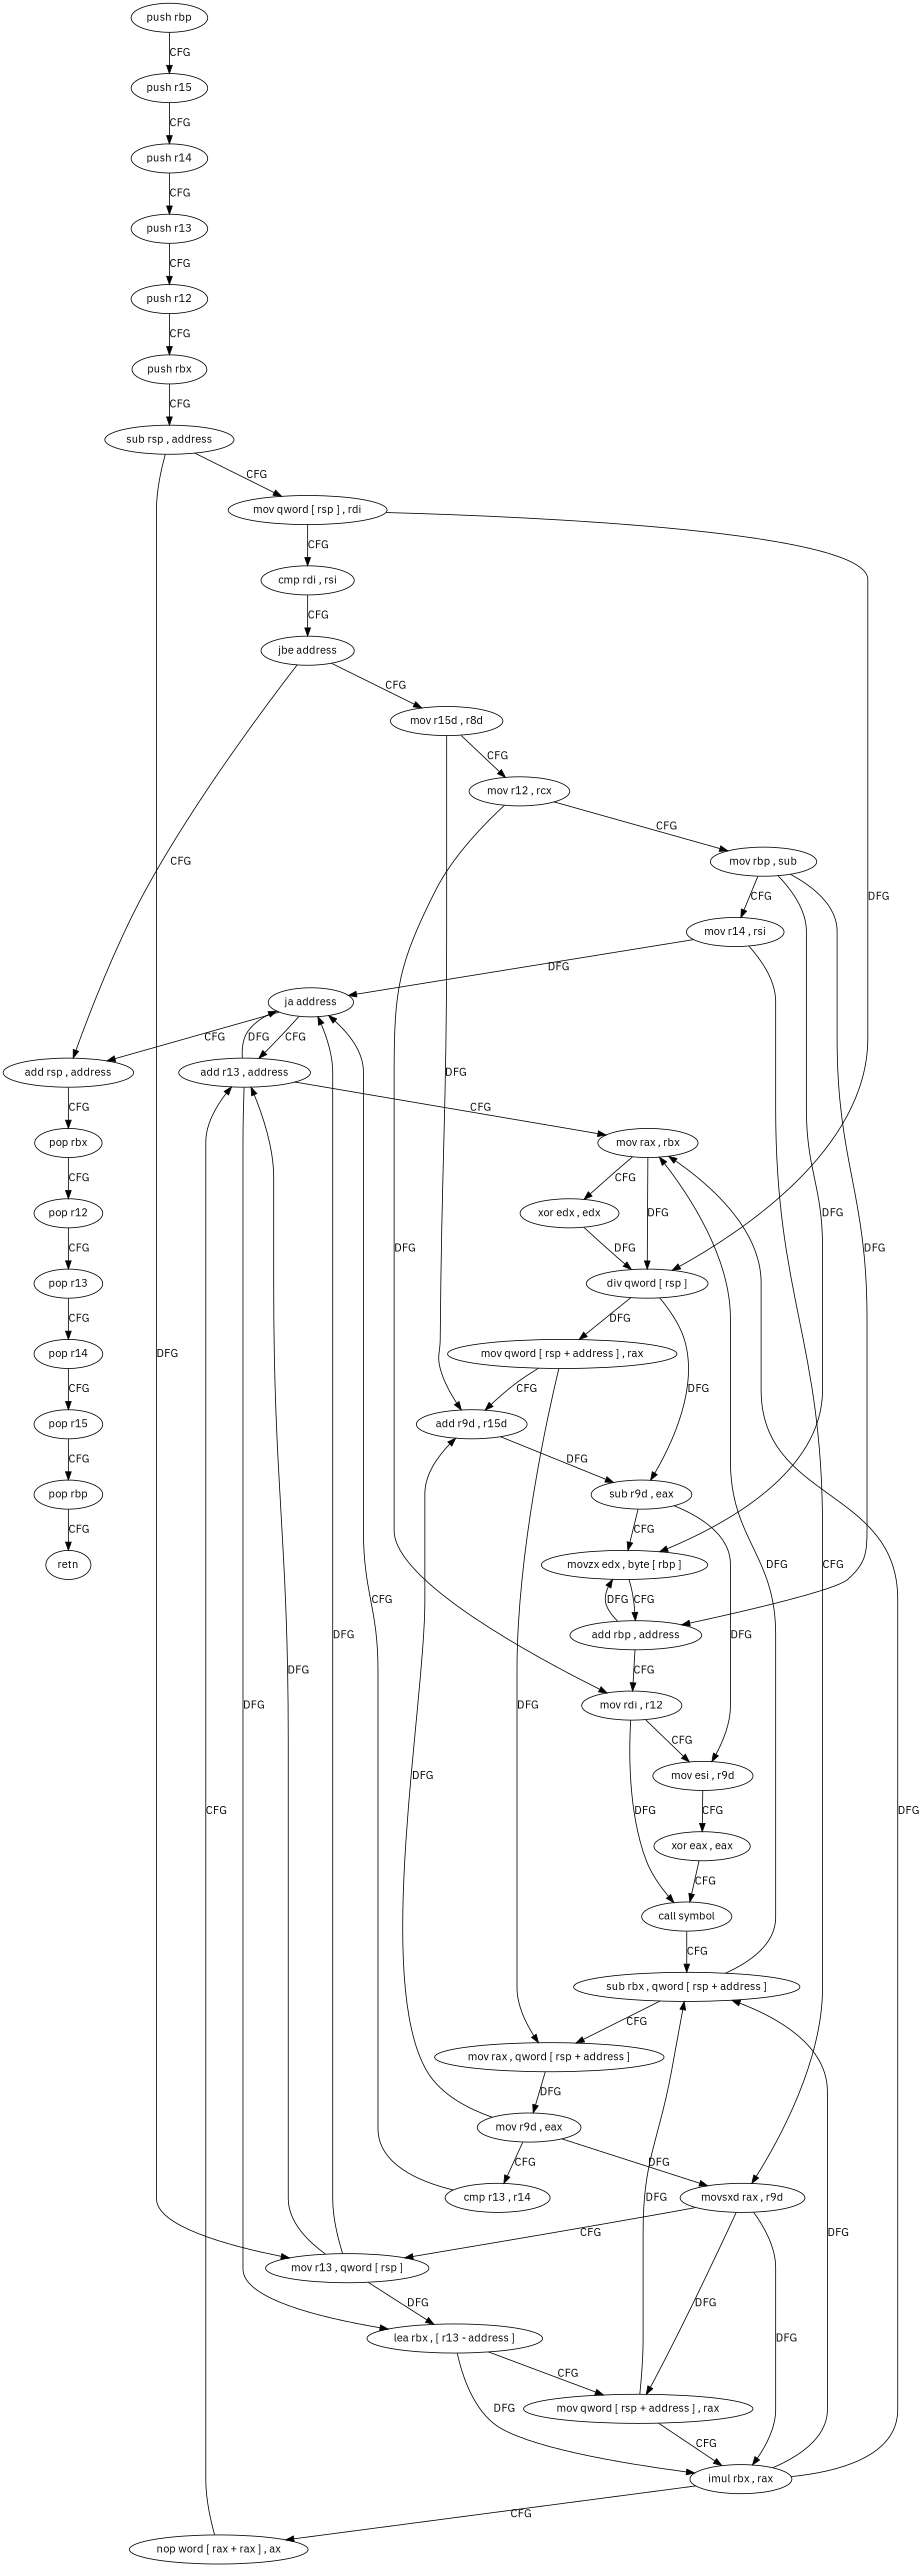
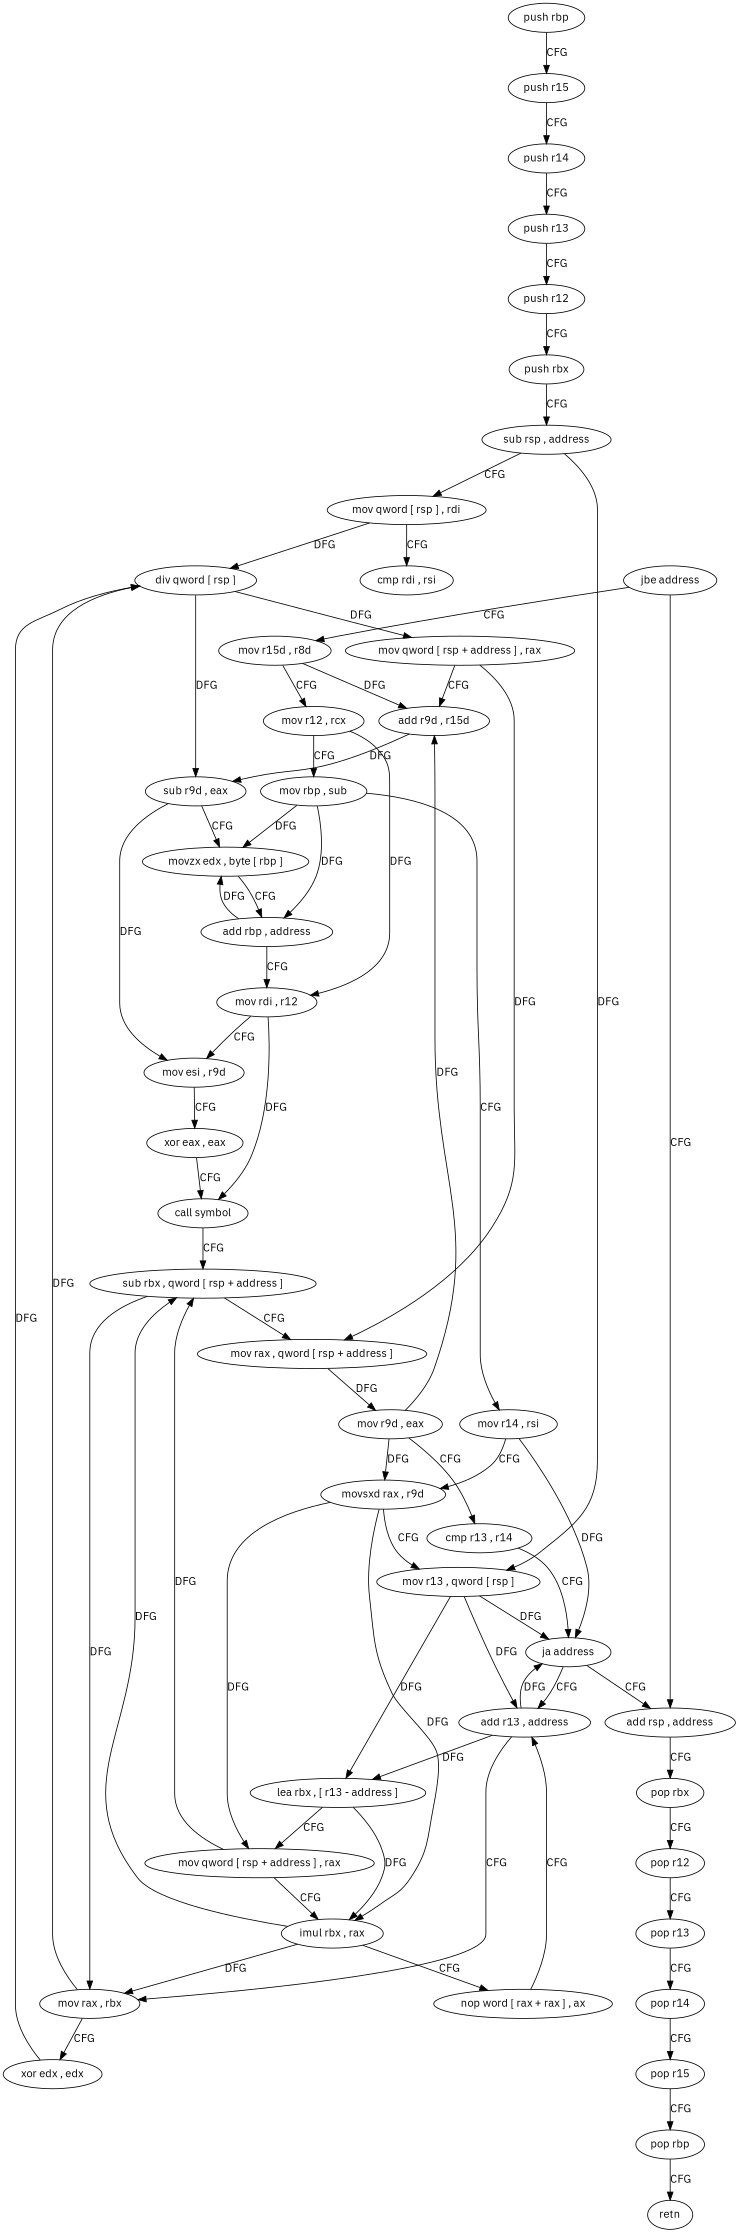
edge "cmp rdi , rsi" -> "jbe address": removed, label "CFG"
